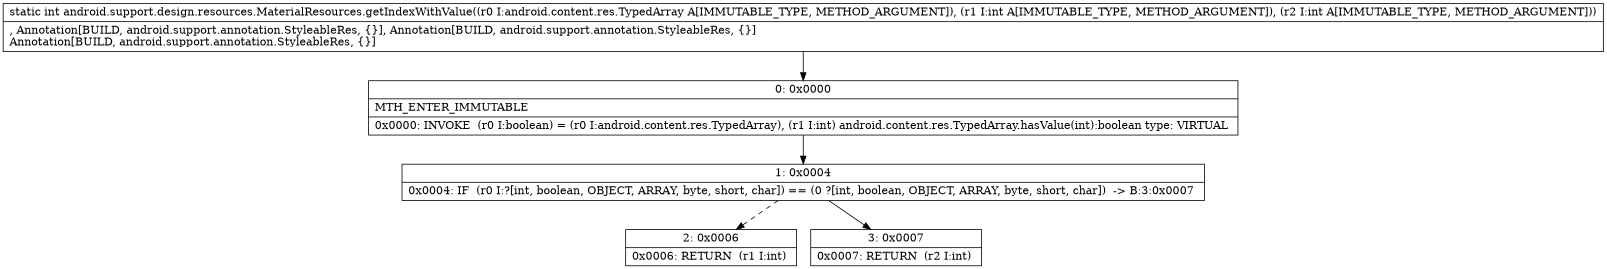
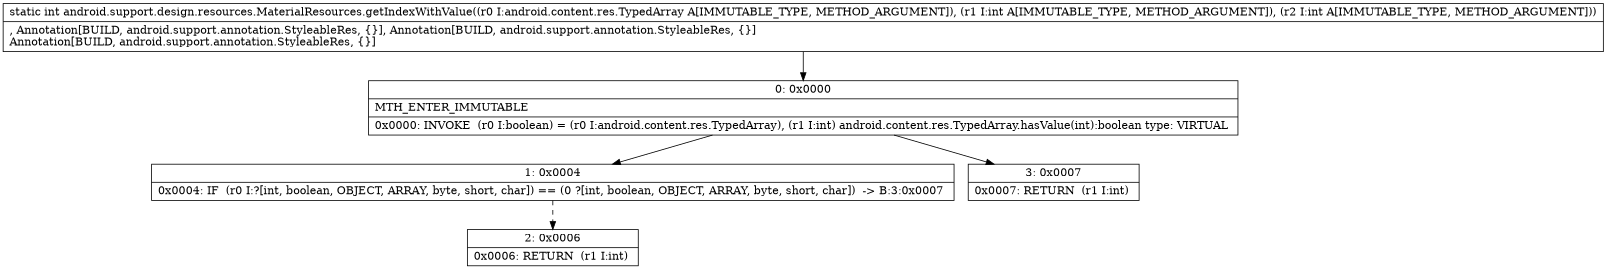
edge "1: 0x0004" -> "3: 0x0007": now "0: 0x0000" -> "3: 0x0007"
node "3: 0x0007": text "0x0007: RETURN  (r2 I:int)" -> "0x0007: RETURN  (r1 I:int)"
